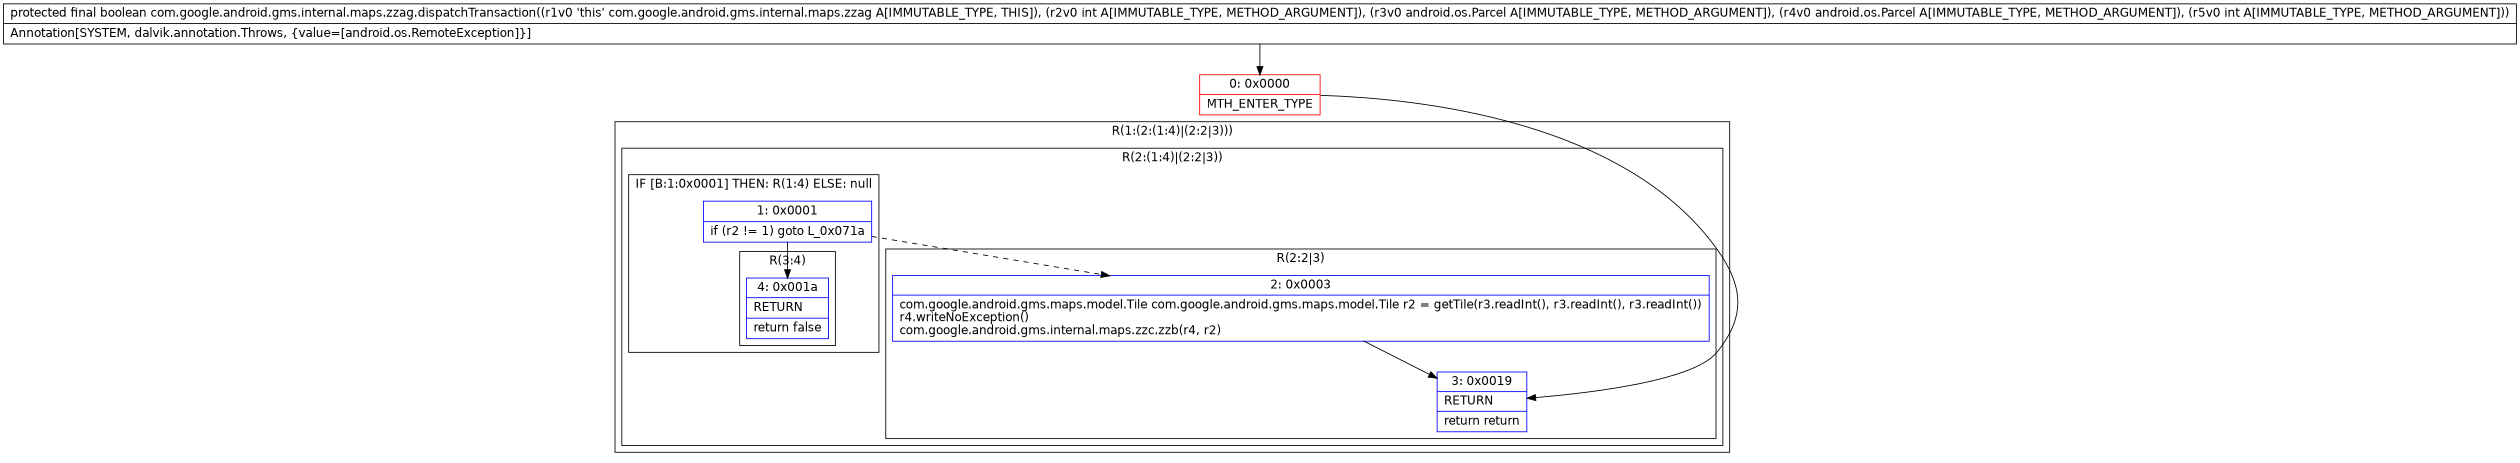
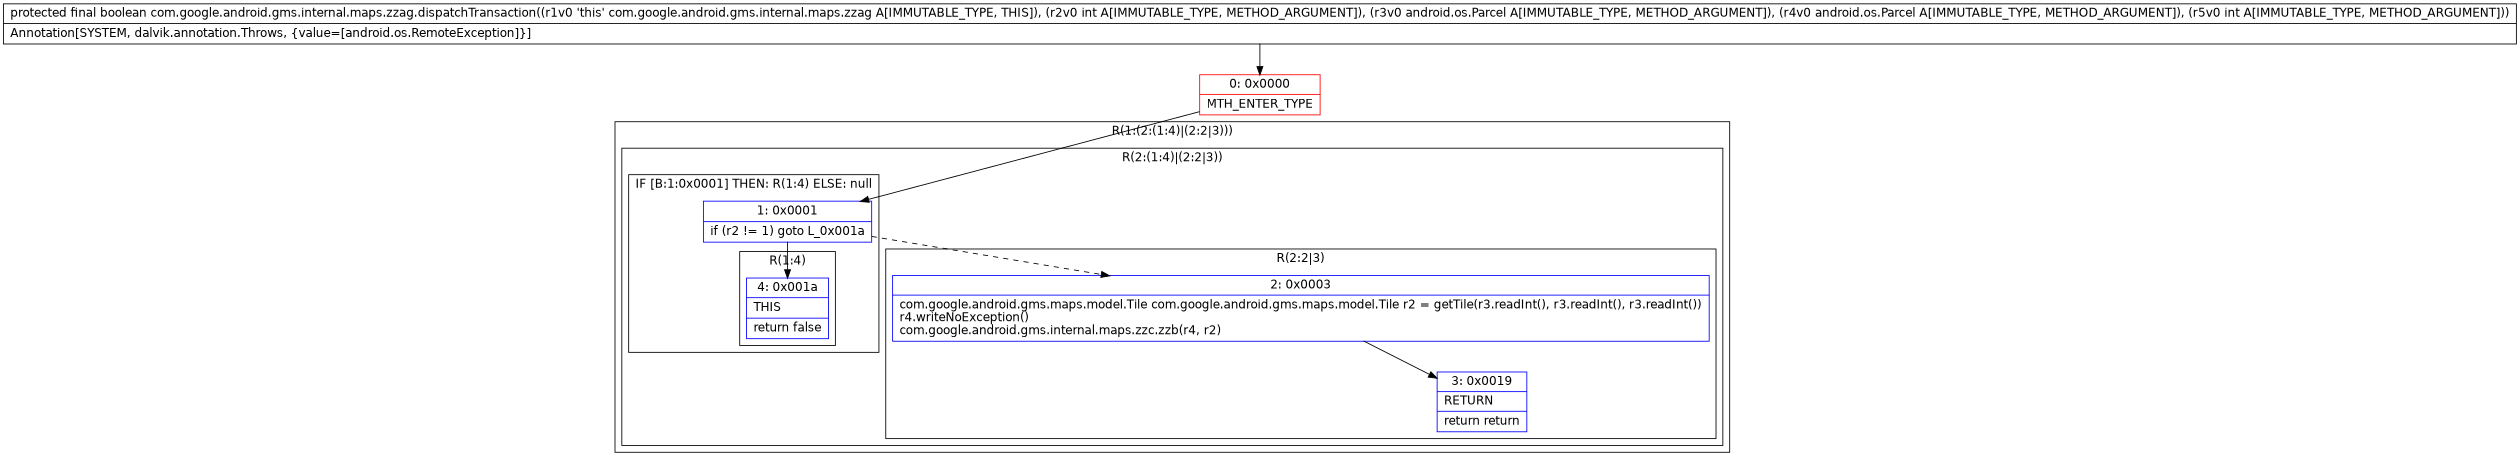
edge "0: 0x0000" -> "3: 0x0019": now "0: 0x0000" -> "1: 0x0001"
node "1: 0x0001": text "if (r2 != 1) goto L_0x071a" -> "if (r2 != 1) goto L_0x001a"
cluster "R(3:4)": label "R(3:4)" -> "R(1:4)"
node "4: 0x001a": text "RETURN" -> "THIS"
